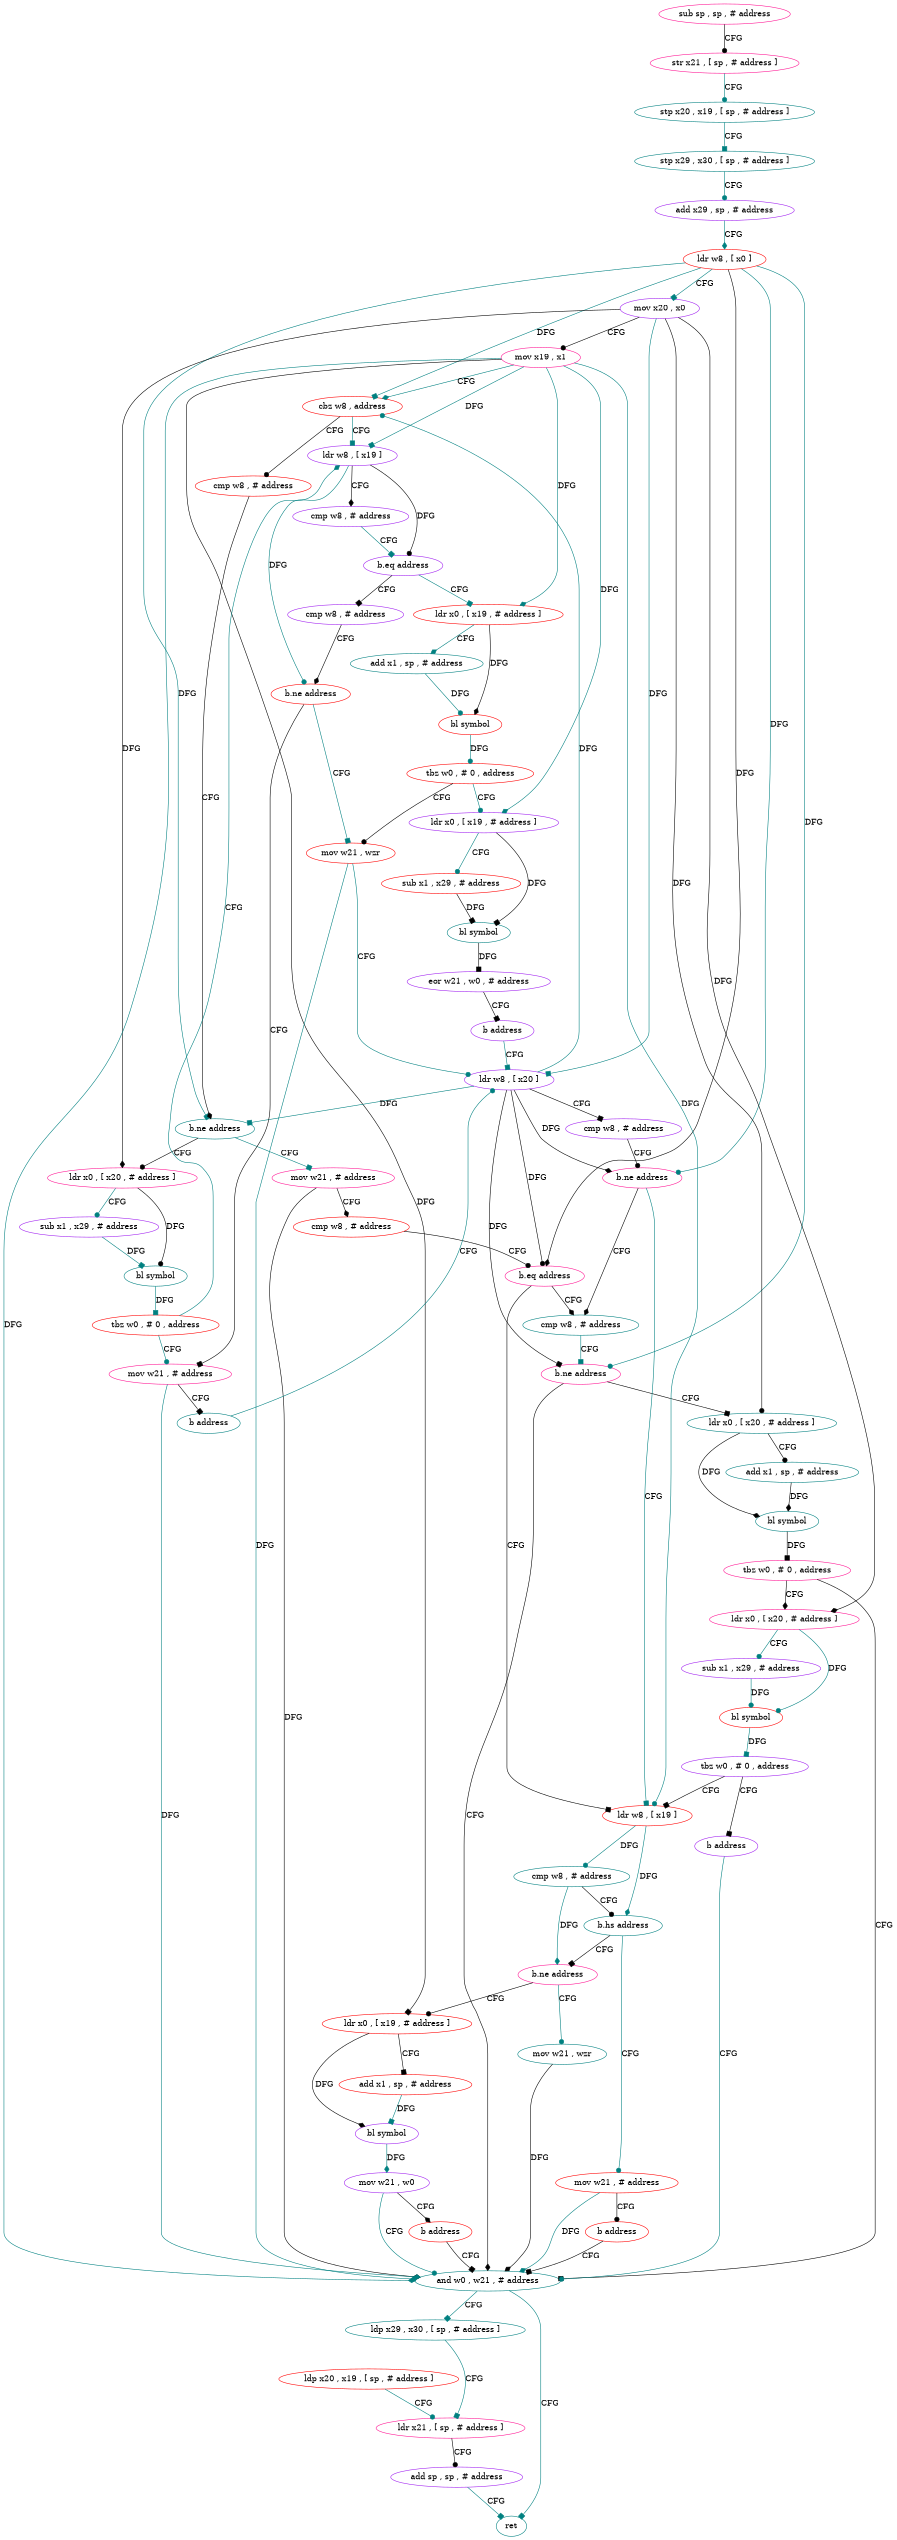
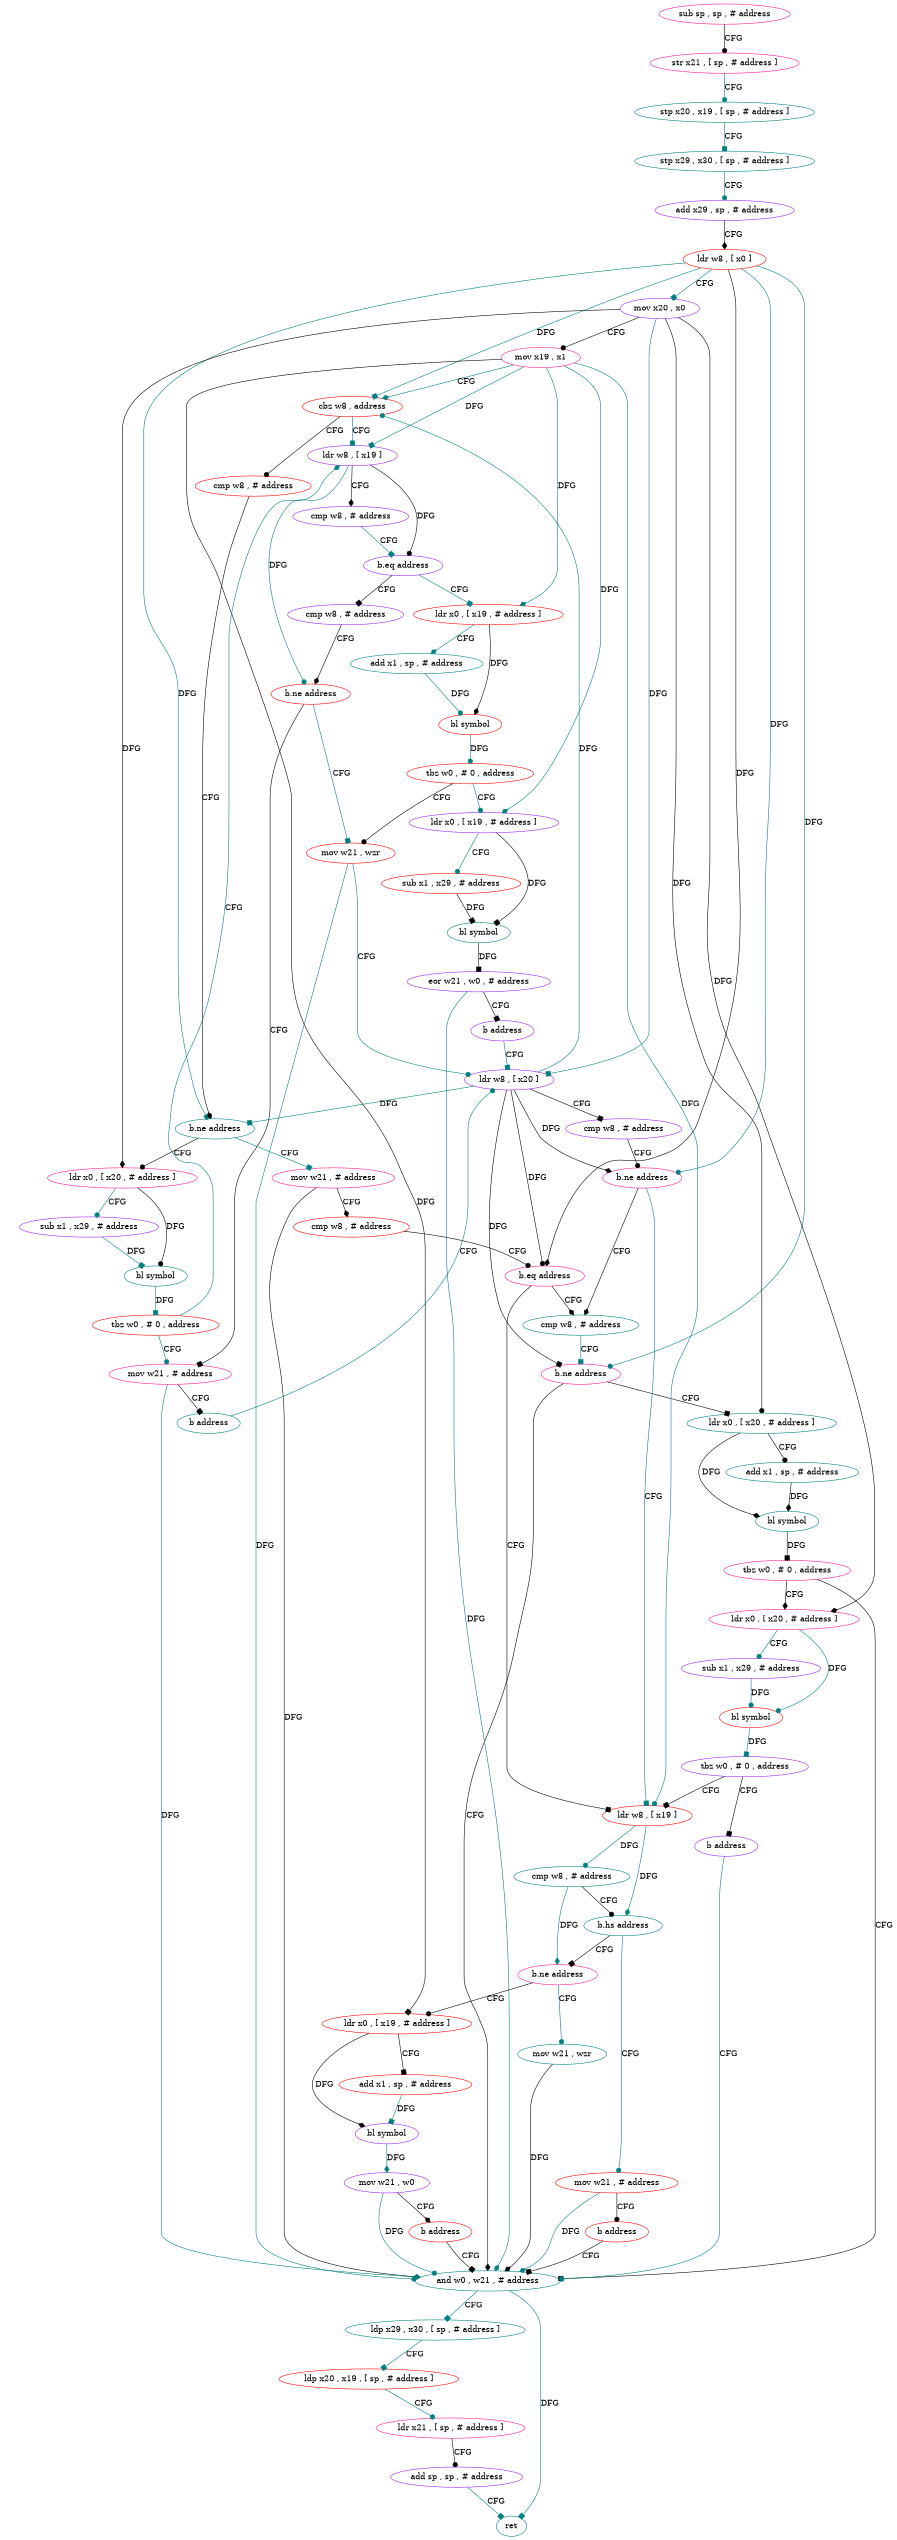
edge "add x29 , sp , # address" -> "ldr w8 , [ x0 ]": color teal -> black
edge "mov x19 , x1" -> "and w0 , w21 , # address": now "eor w21 , w0 , # address" -> "and w0 , w21 , # address"
edge "mov w21 , w0" -> "and w0 , w21 , # address": label "CFG" -> "DFG"
edge "ldp x29 , x30 , [ sp , # address ]" -> "ldr x21 , [ sp , # address ]": now "ldp x29 , x30 , [ sp , # address ]" -> "ldp x20 , x19 , [ sp , # address ]"
edge "and w0 , w21 , # address" -> "ret": label "CFG" -> "DFG"
